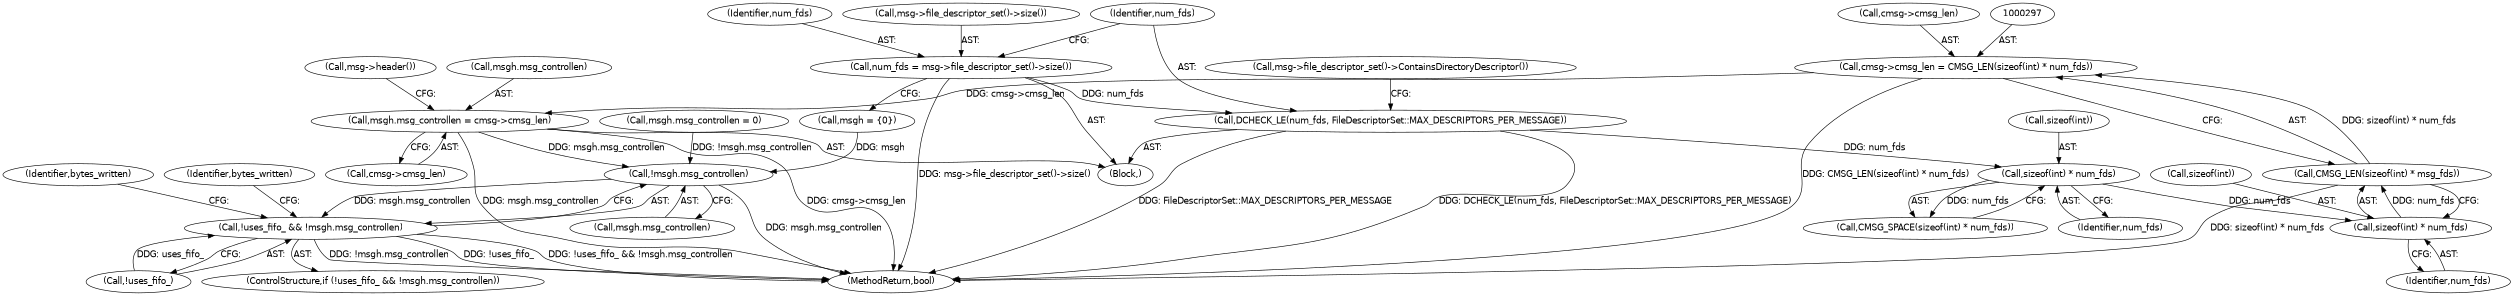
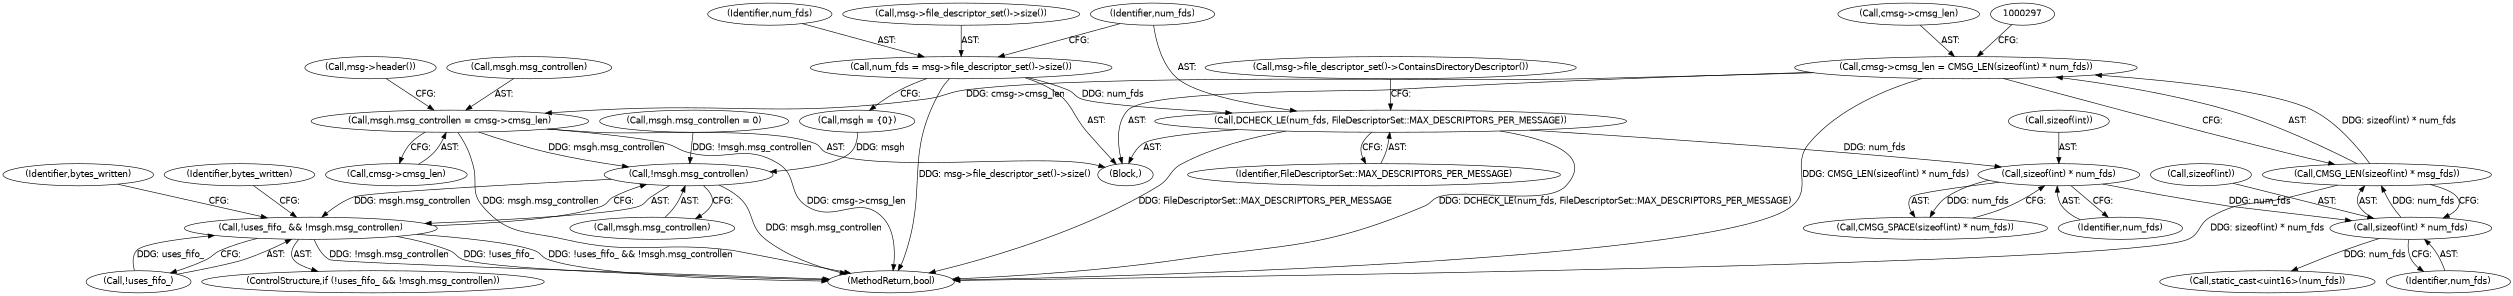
edge "1000297" -> "(Call,cmsg->cmsg_len = CMSG_LEN(sizeof(int) * num_fds))": label "AST: " -> "CFG: "
edge "(Call,cmsg->cmsg_len = CMSG_LEN(sizeof(int) * num_fds))" -> "(Block,)": added, label "AST:"
node "(Identifier,FileDescriptorSet::MAX_DESCRIPTORS_PER_MESSAGE)": added
node "(Call,static_cast<uint16>(num_fds))": added
